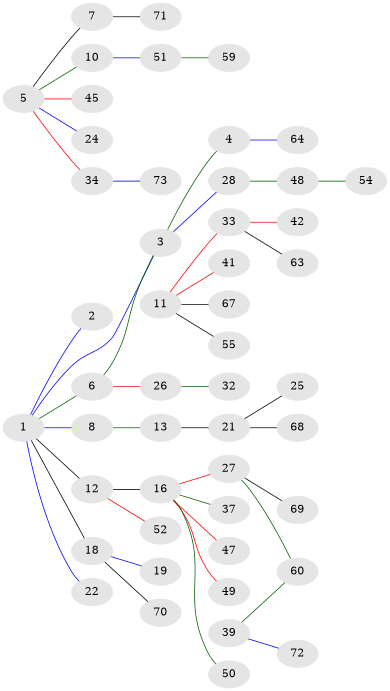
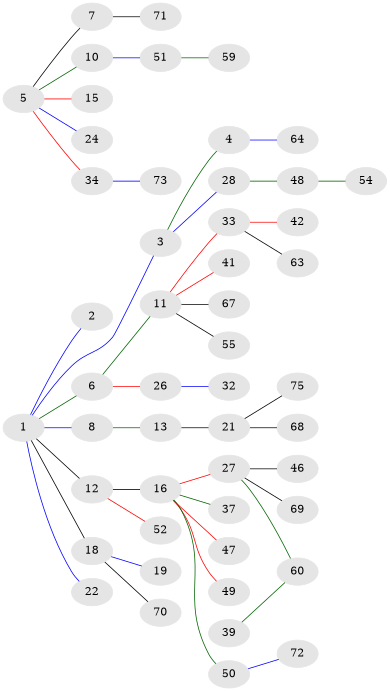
node "45": label "45" -> "15"
edge "3" -- "6": now "11" -- "6"
edge "26" -- "32": color darkgreen -> blue
node "25": label "25" -> "75"
node "46": added
edge "39" -- "72": now "50" -- "72"
